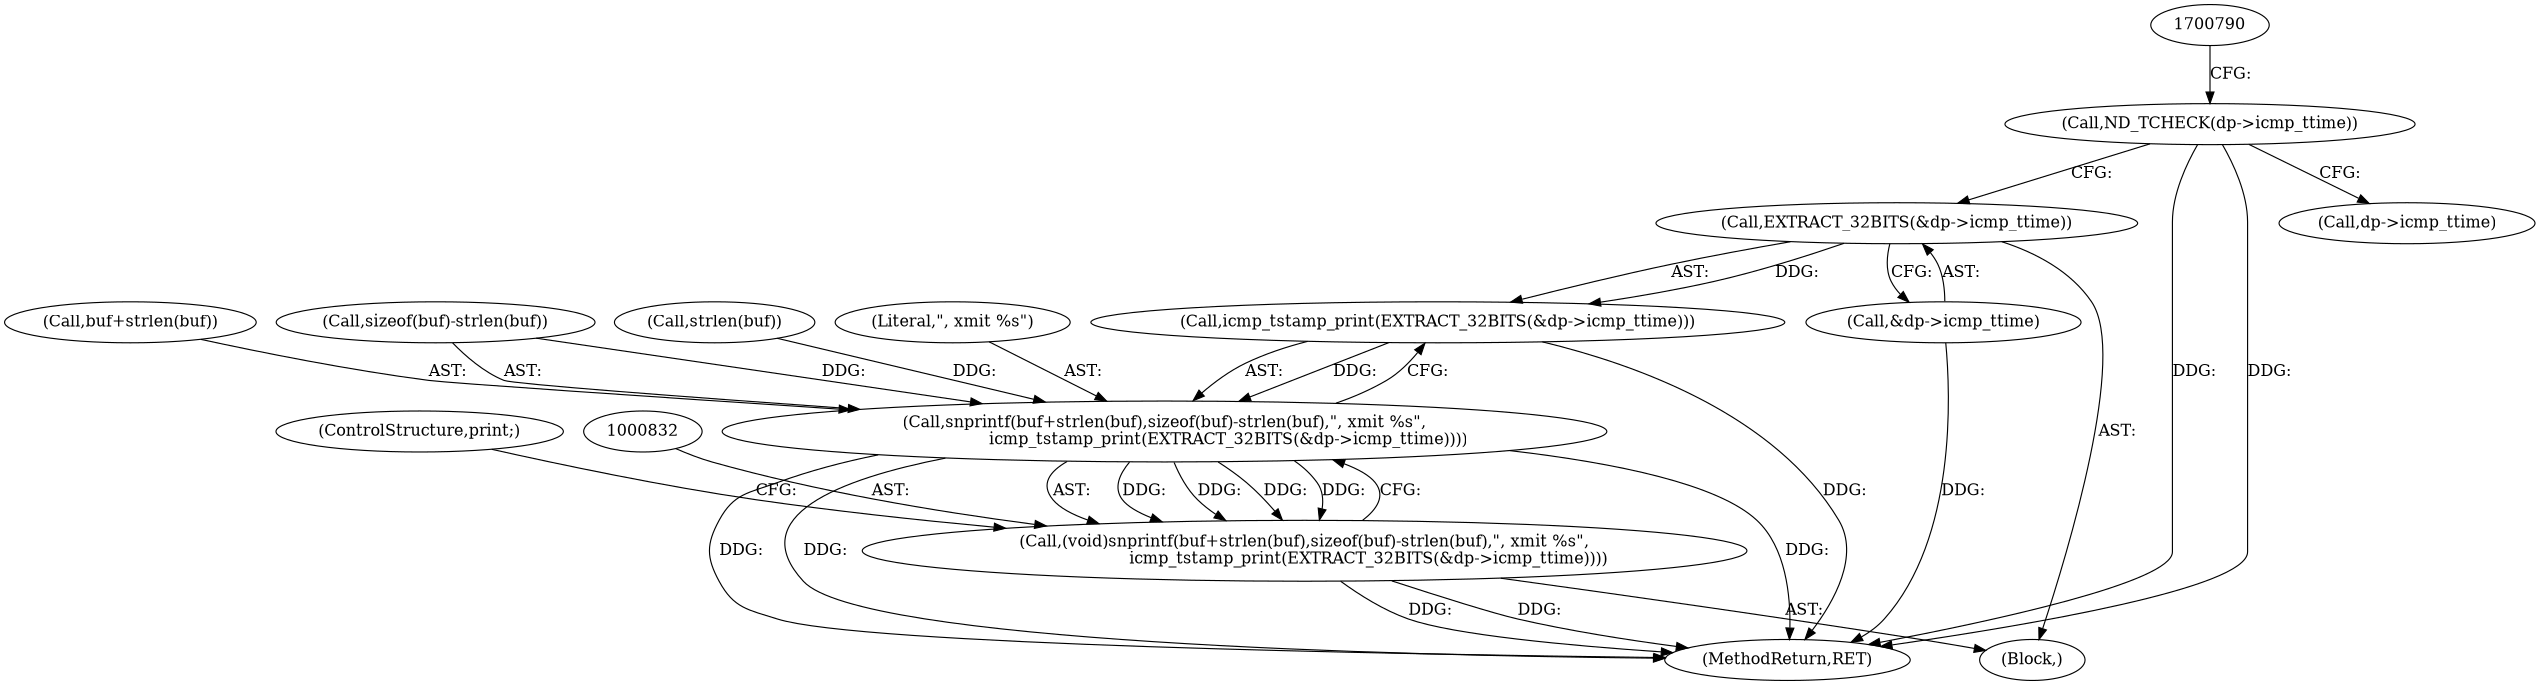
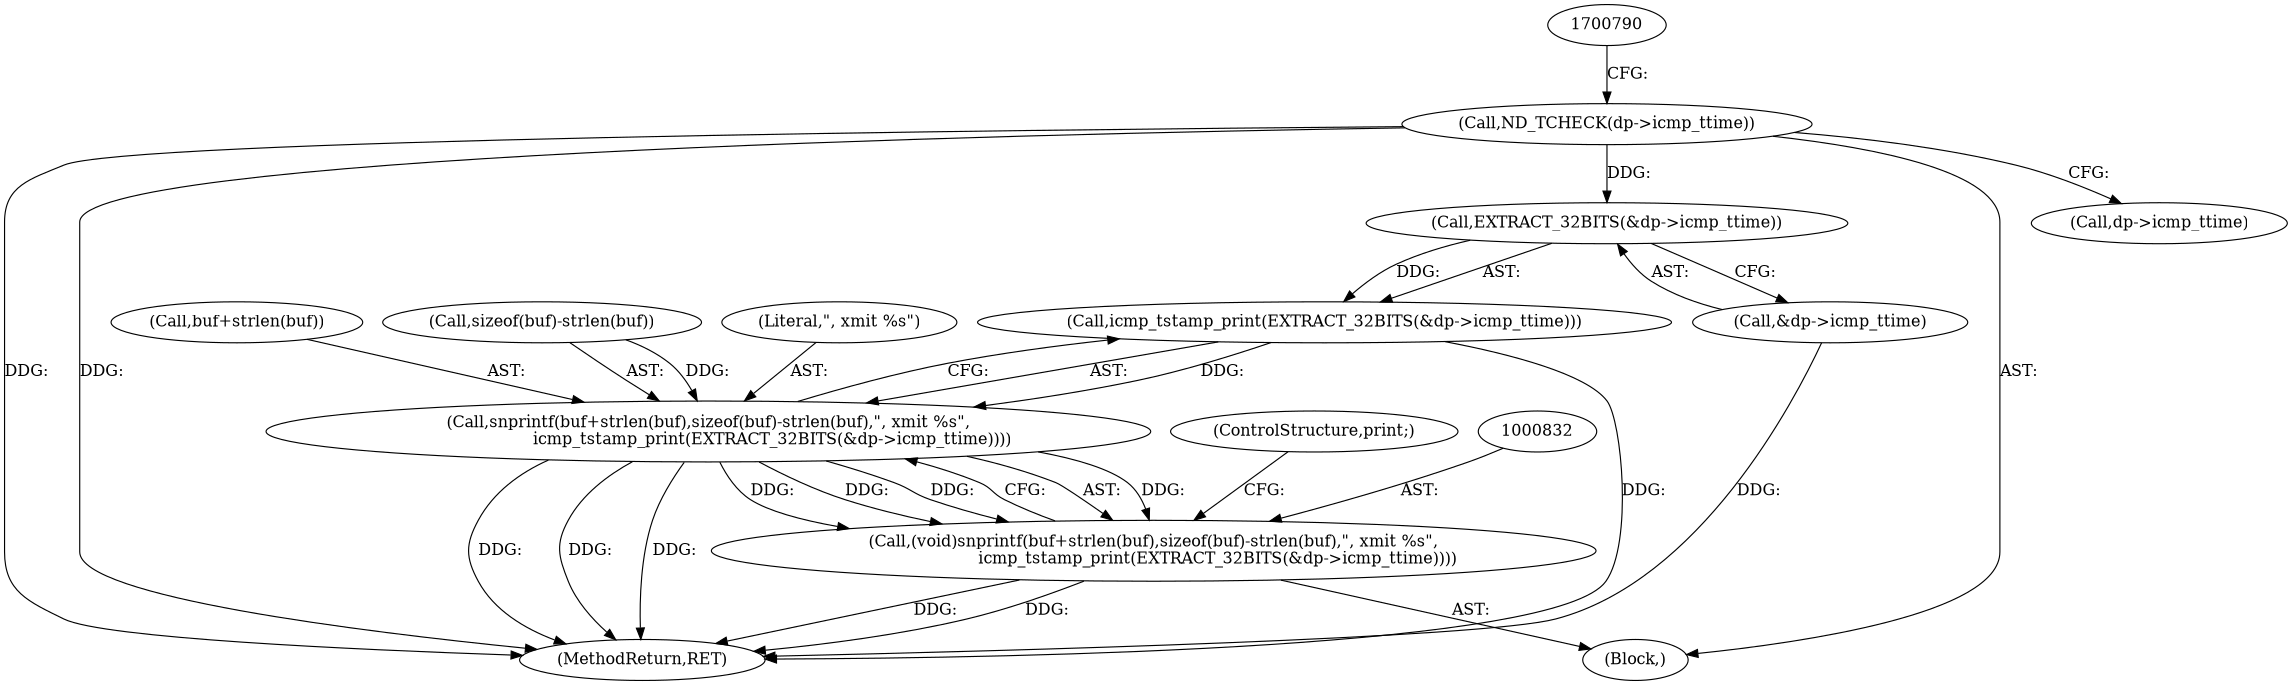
edge "(Call,ND_TCHECK(dp->icmp_ttime))" -> "(Call,EXTRACT_32BITS(&dp->icmp_ttime))": label "CFG: " -> "DDG: "
node "(Call,strlen(buf))": removed
edge "(Call,EXTRACT_32BITS(&dp->icmp_ttime))" -> "(Block,)": now "(Call,ND_TCHECK(dp->icmp_ttime))" -> "(Block,)"
